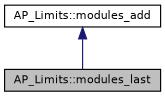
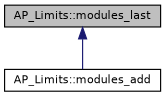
edge "AP_Limits::modules_last" -> "AP_Limits::modules_add": reversed
